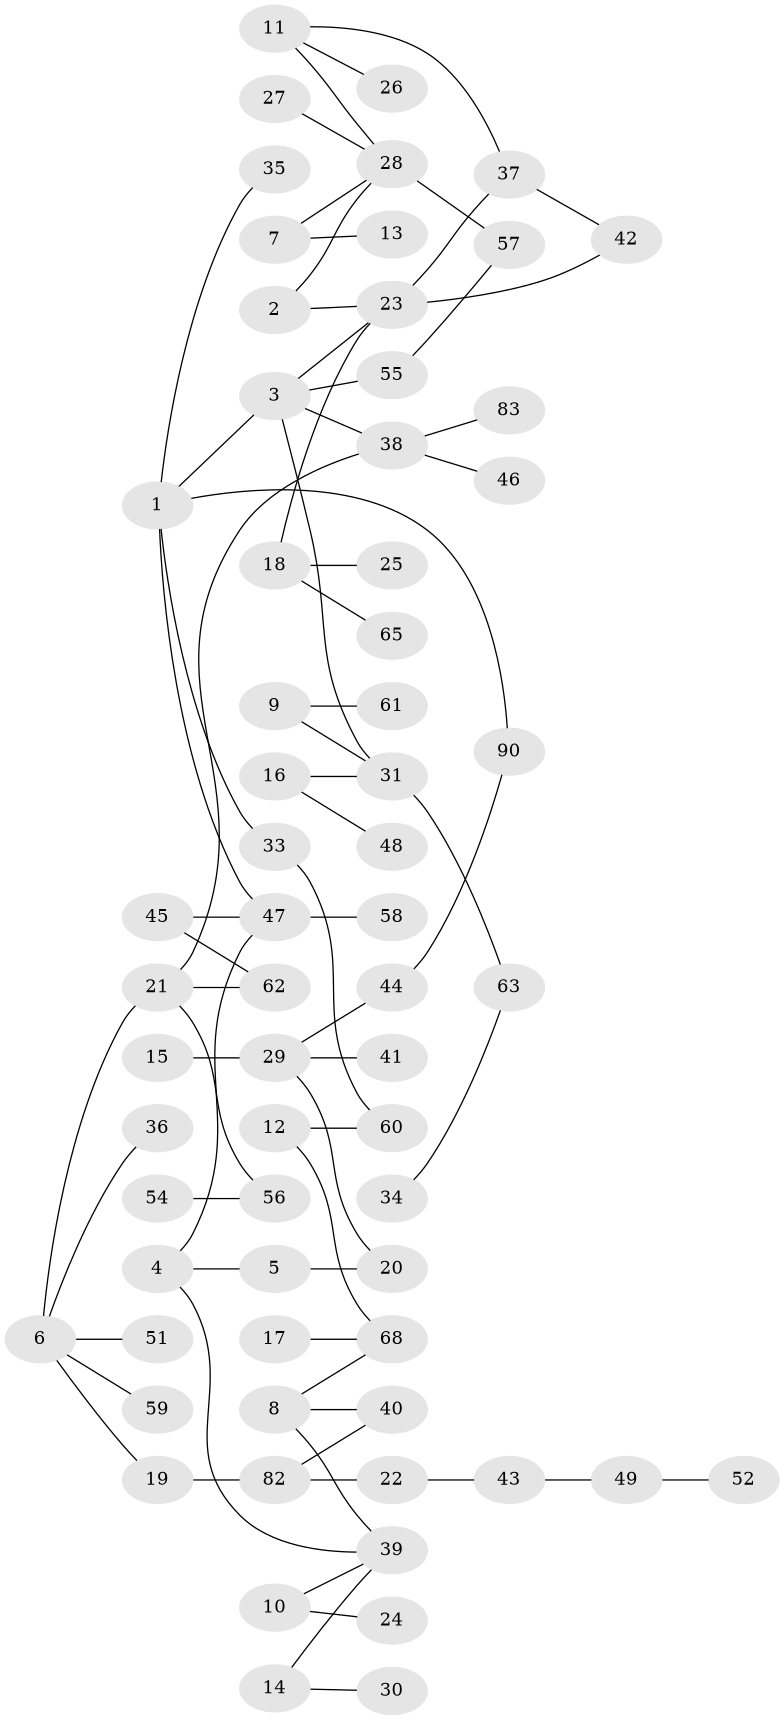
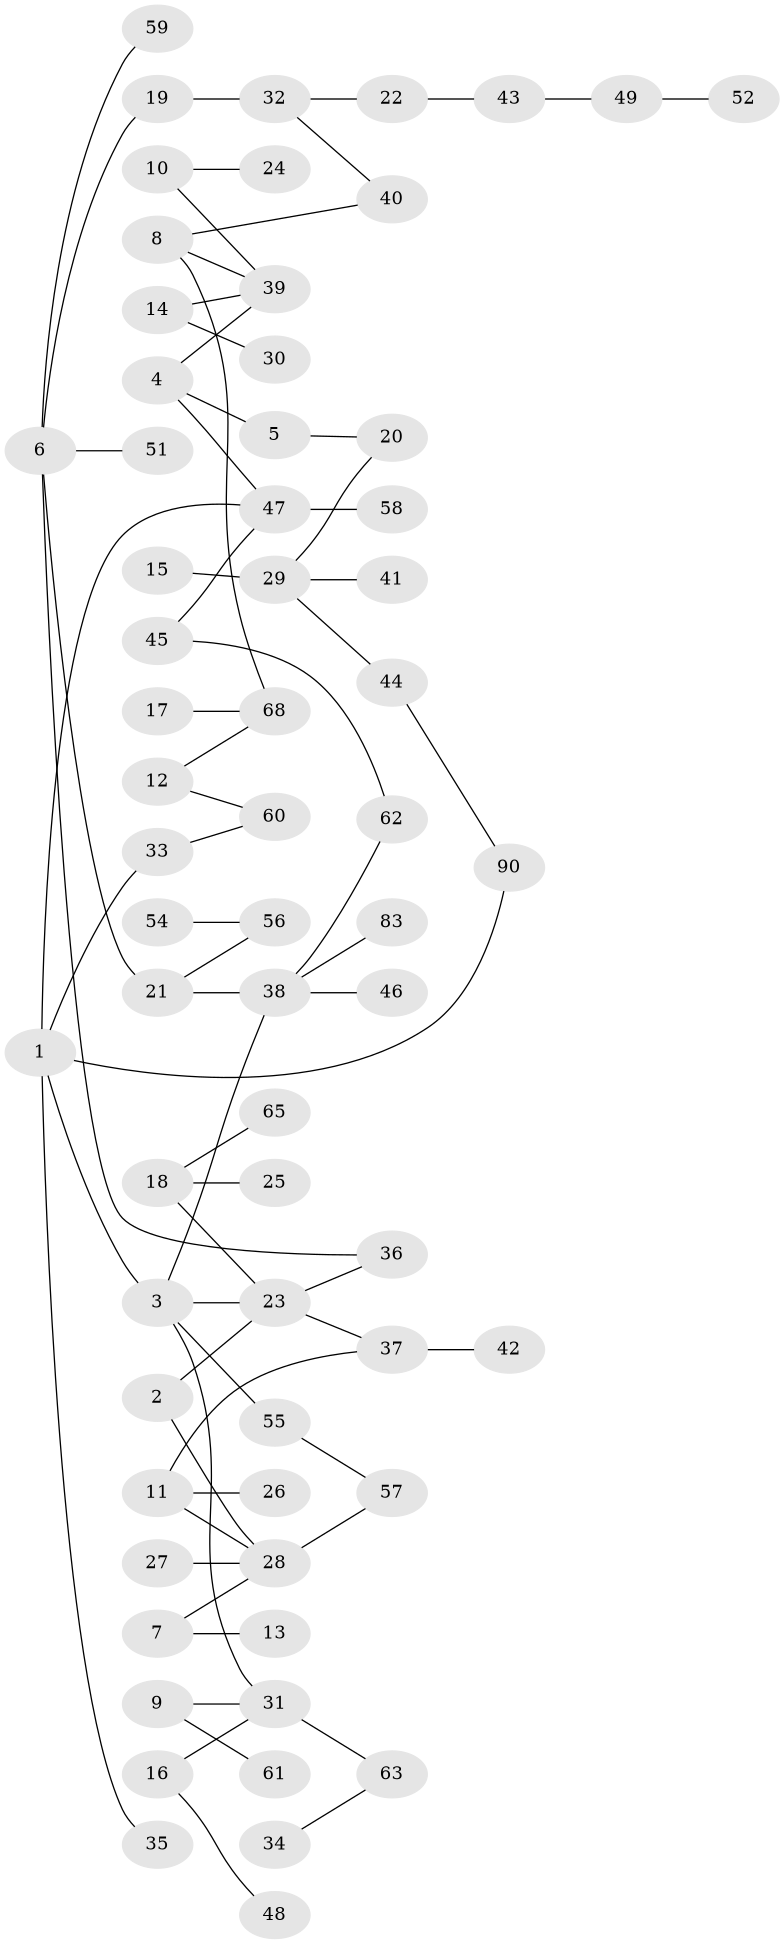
edge "42" -- "23": now "36" -- "23"
edge "21" -- "62": now "38" -- "62"
node "82": label "82" -> "32"
